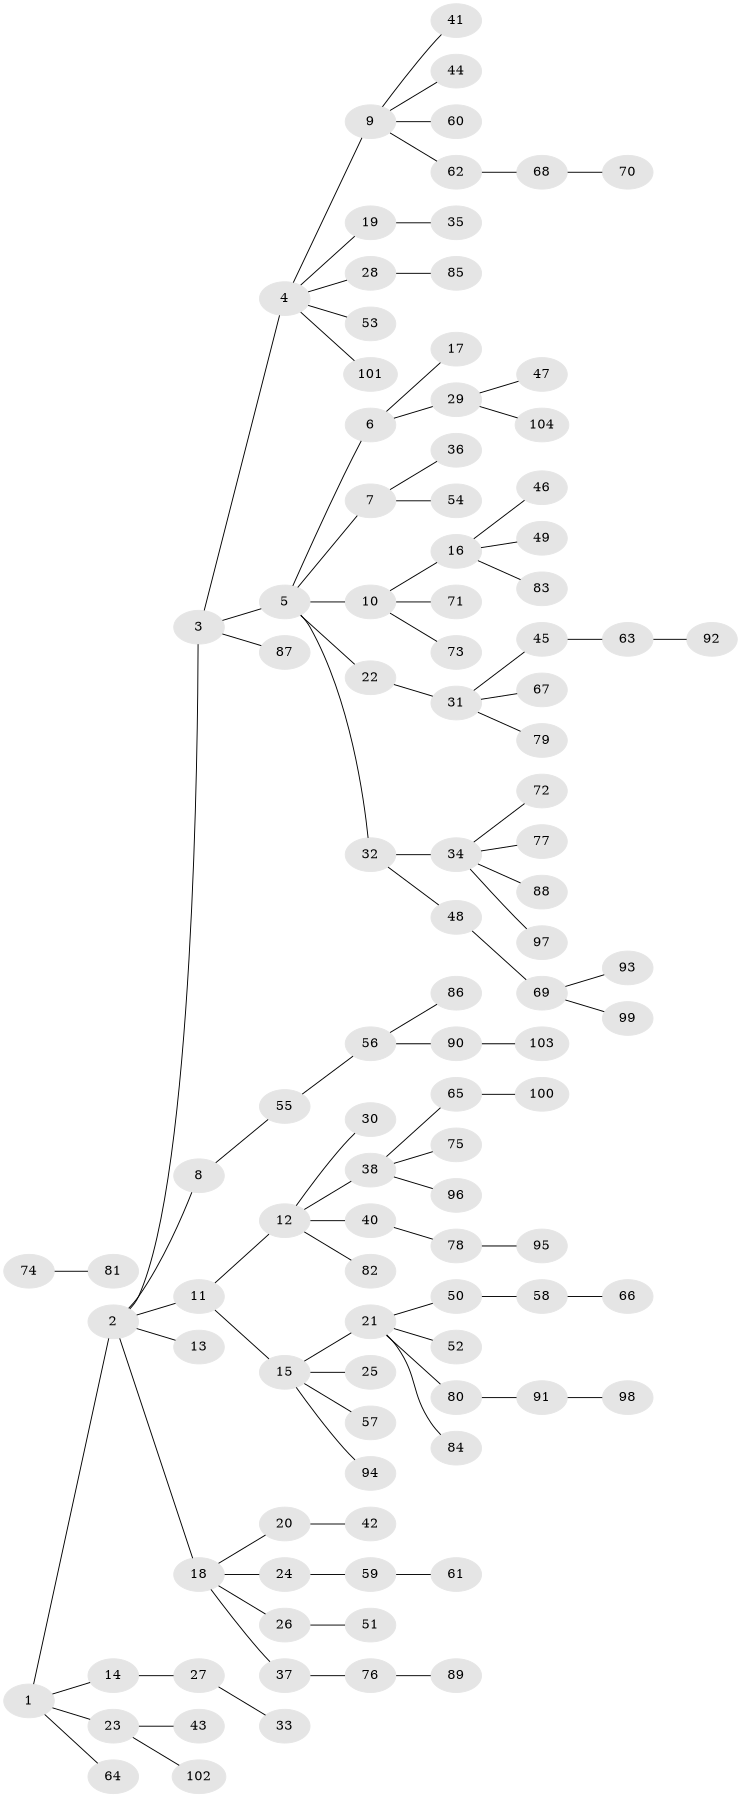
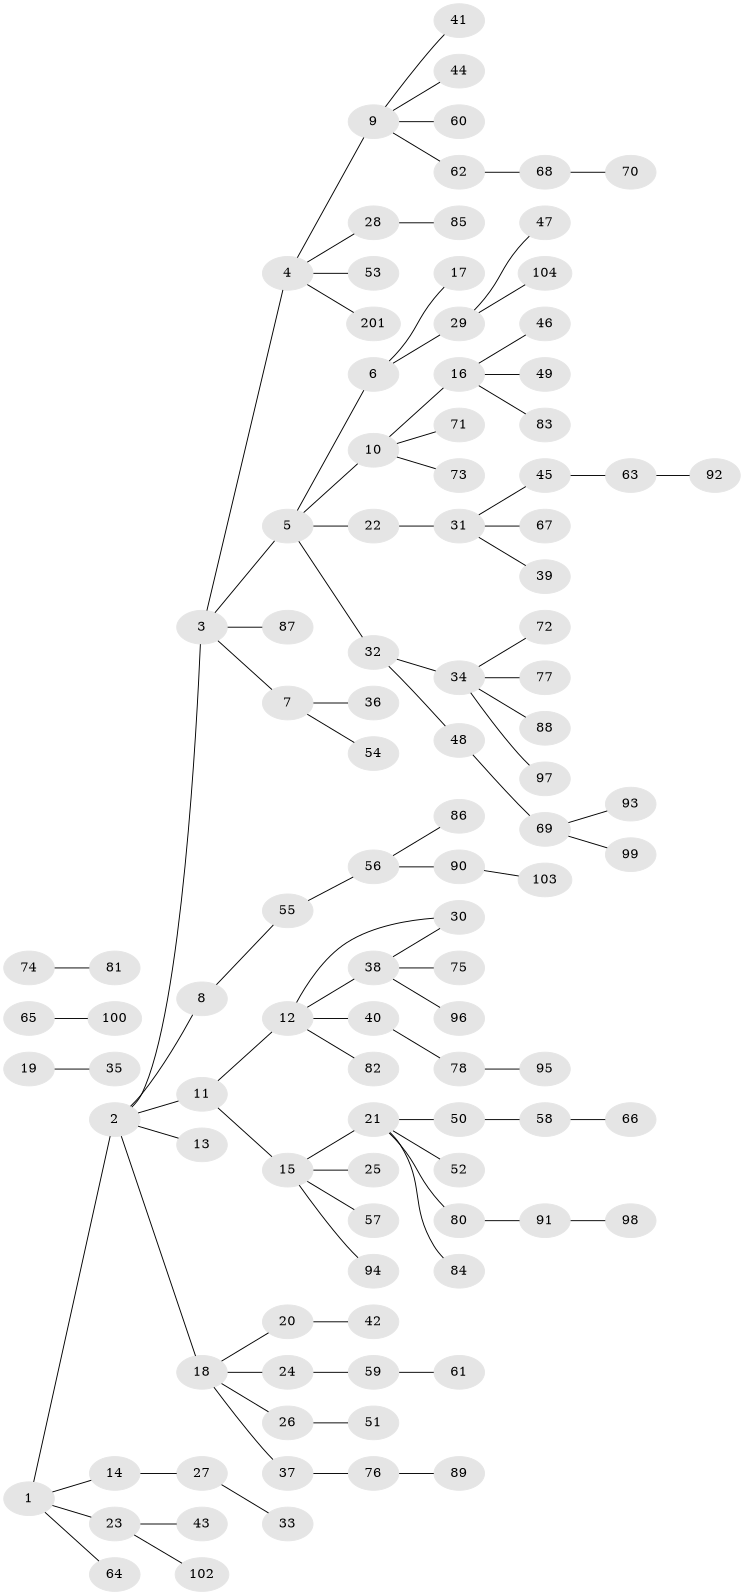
edge "19" -- "4": removed
node "101": label "101" -> "201"
edge "7" -- "5": now "7" -- "3"
node "79": label "79" -> "39"
edge "65" -- "38": now "30" -- "38"
